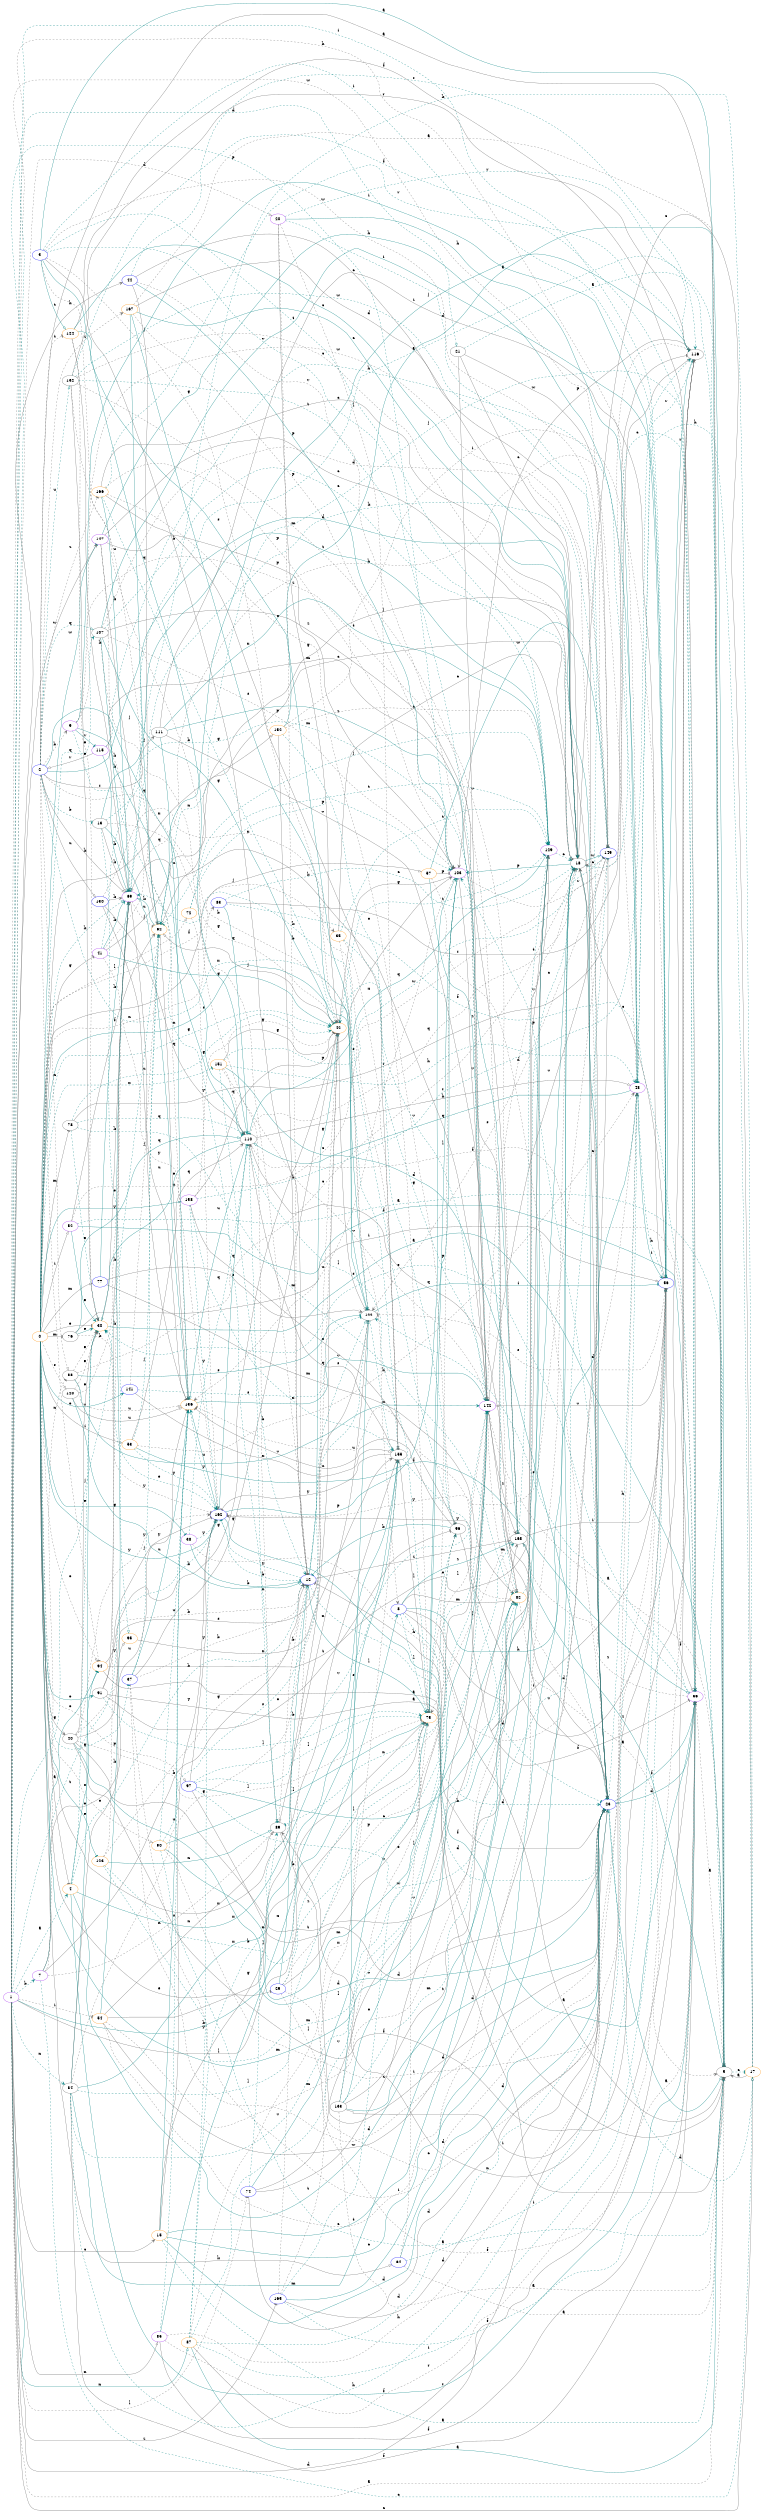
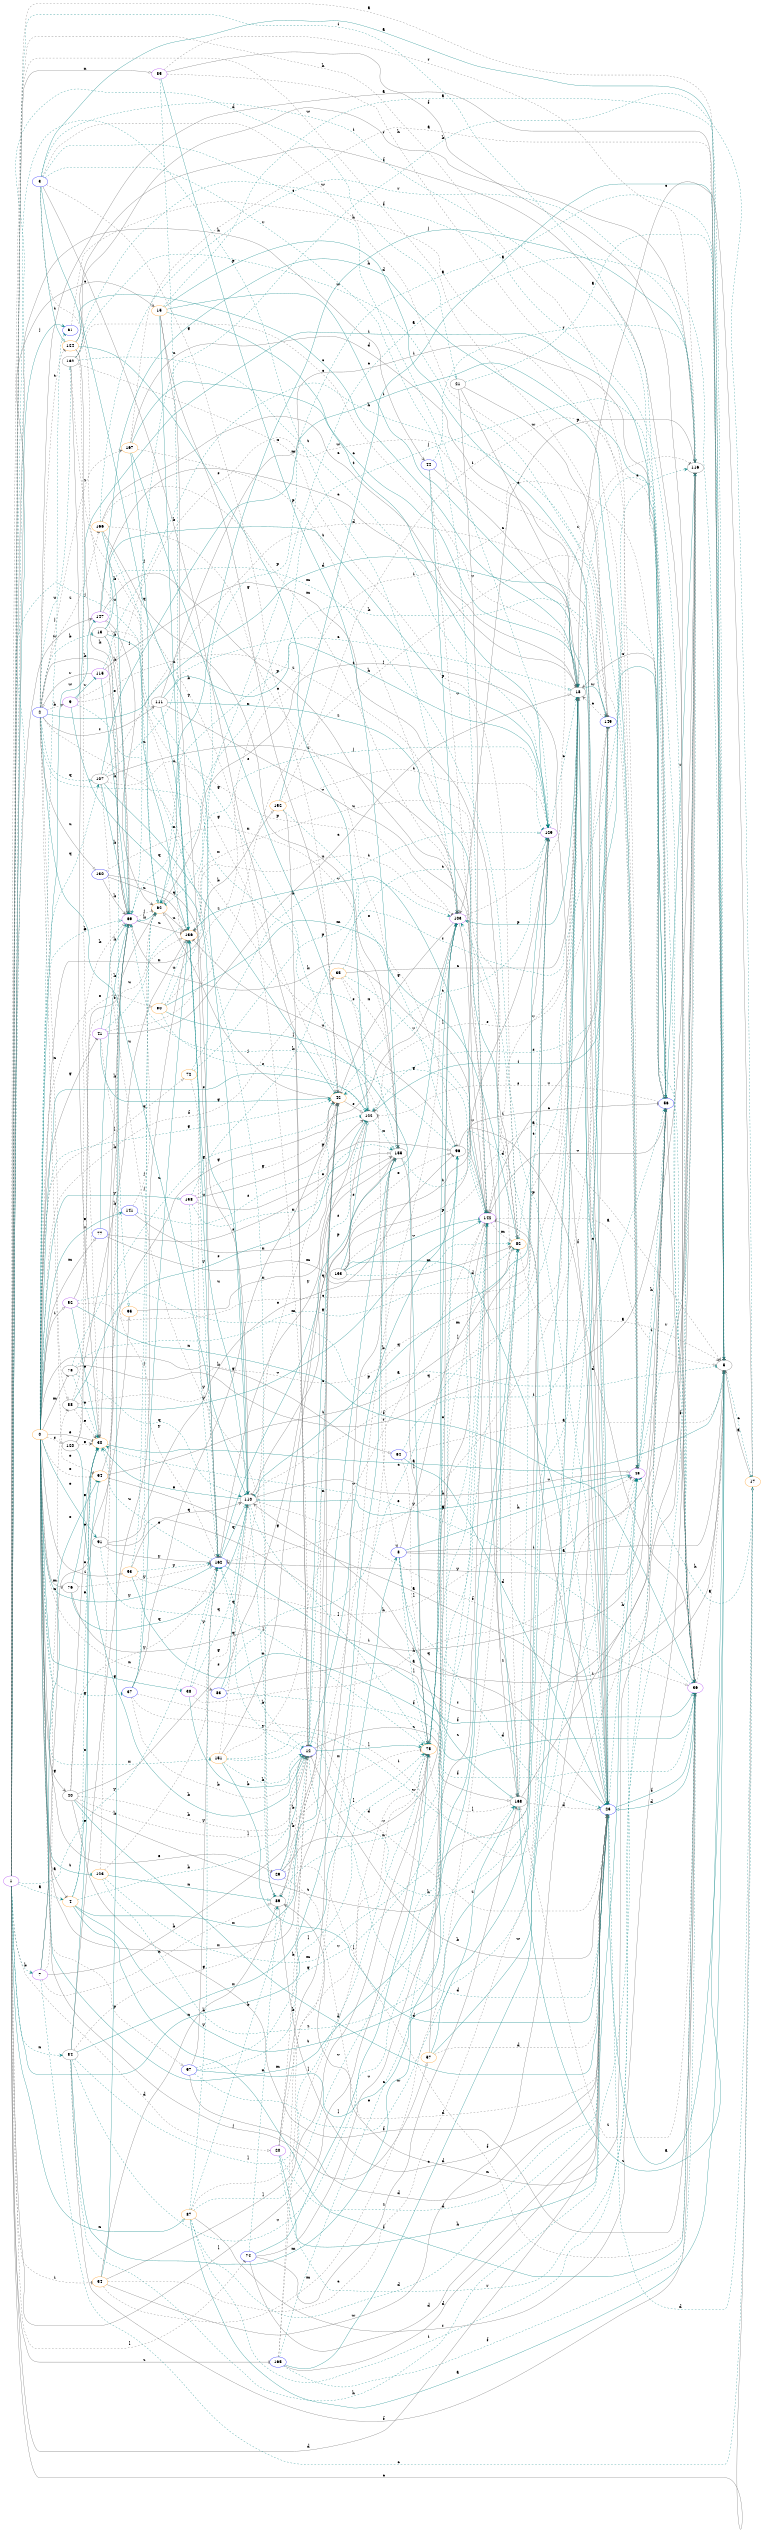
node "61": added
edge "44" -> "62": removed, label "j"
edge "107" -> "42": label "g" -> "z"
